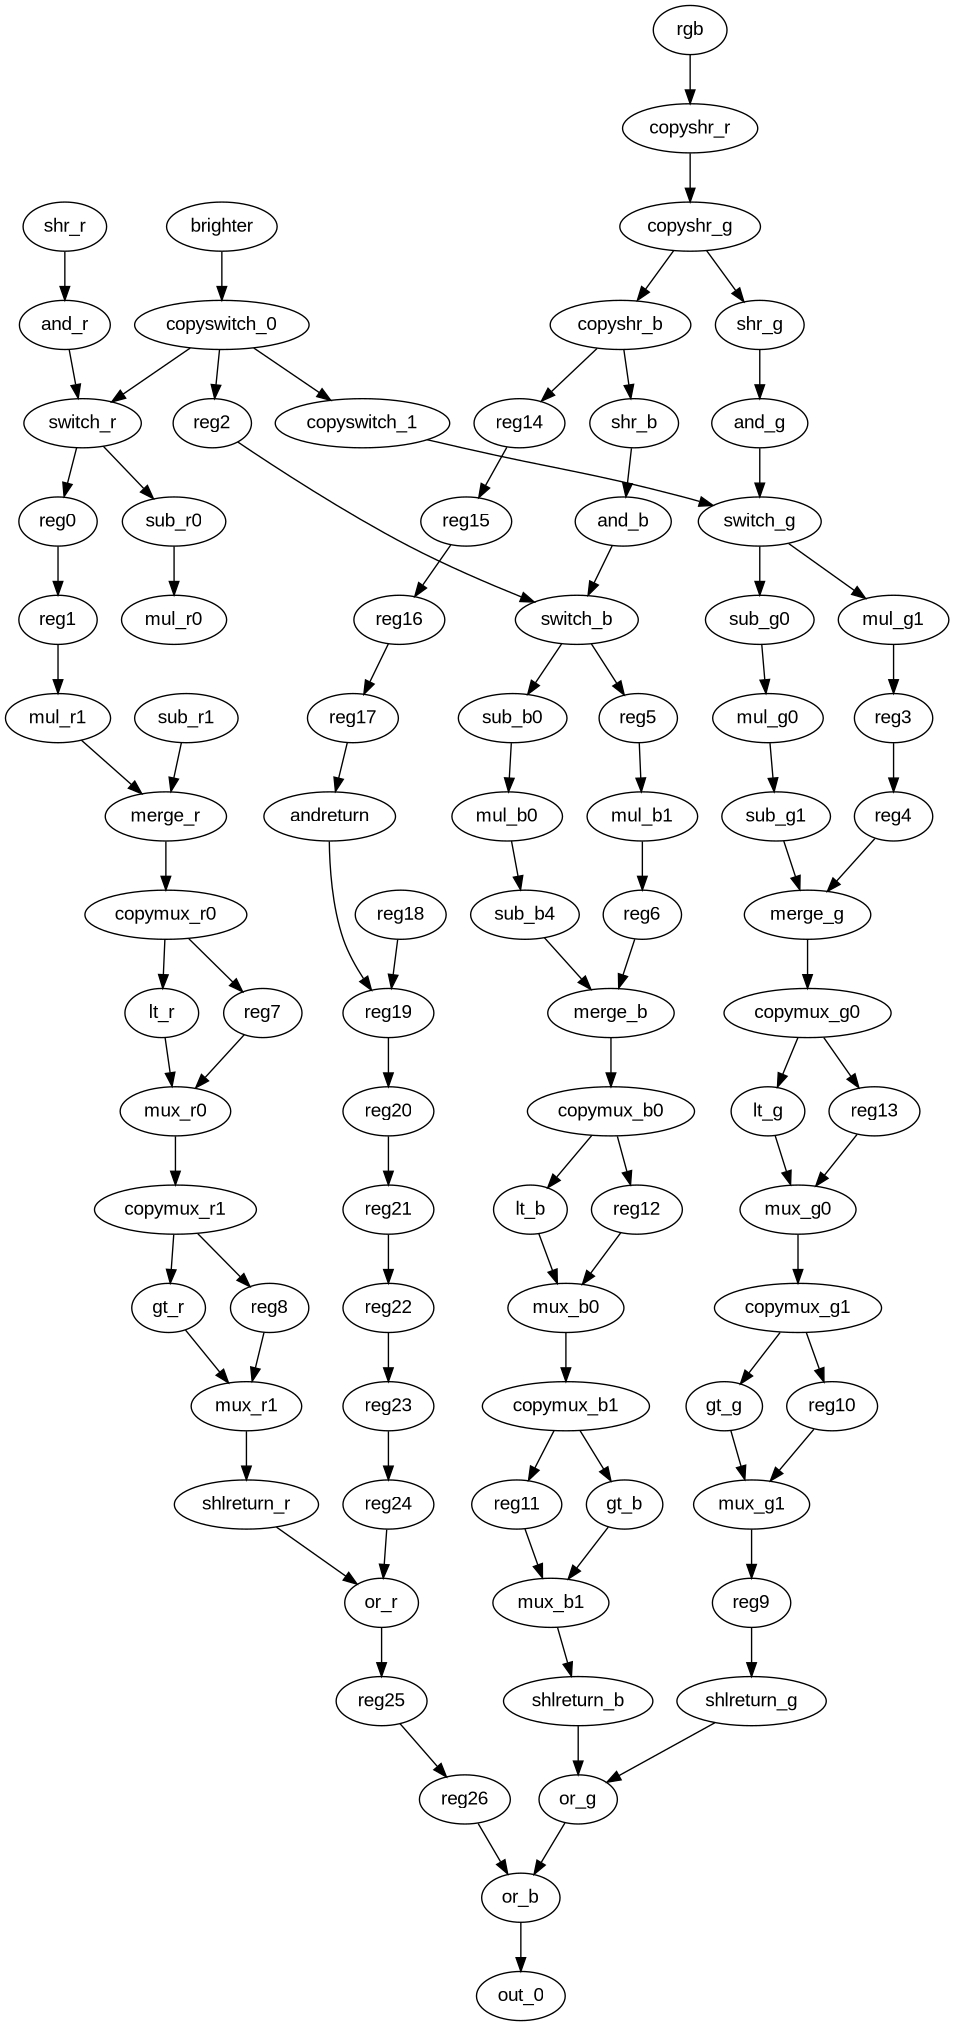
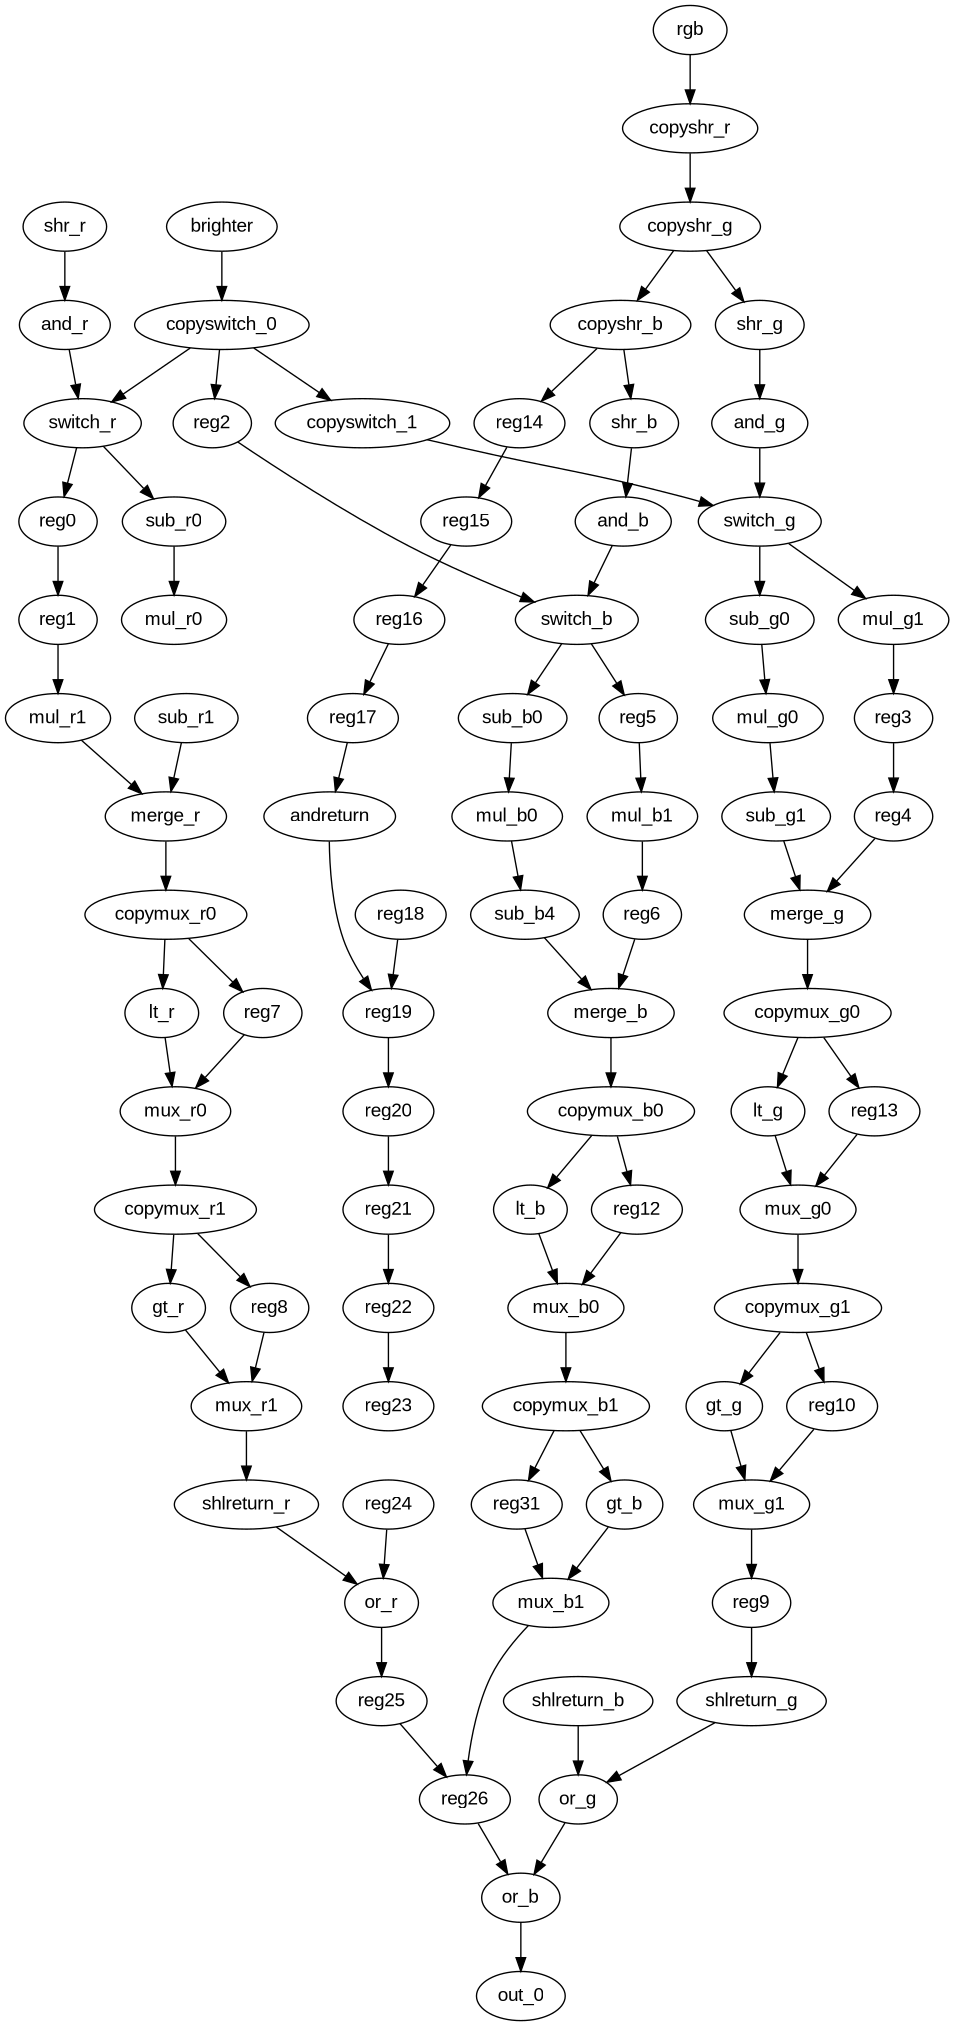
edge "reg23" -> "reg24": removed
node "reg11": label "reg11" -> "reg31"
edge "mux_b1" -> "shlreturn_b": now "mux_b1" -> "reg26"
